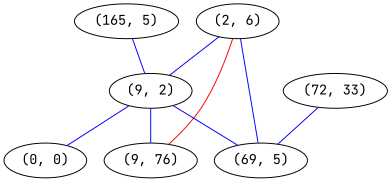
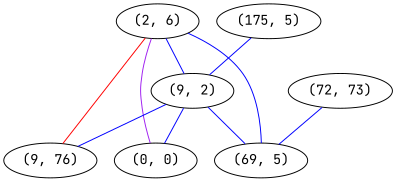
node "(165, 5)": label "(165, 5)" -> "(175, 5)"
edge "(2, 6)" -- "(0, 0)": added
node "(72, 33)": label "(72, 33)" -> "(72, 73)"
